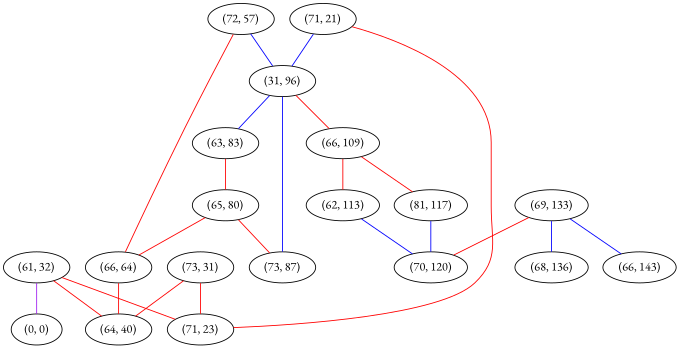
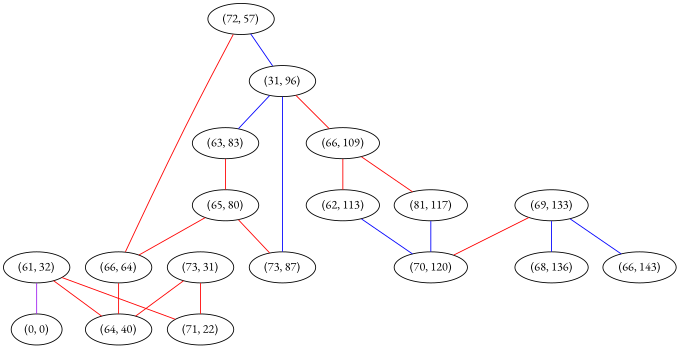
node "(71, 21)": removed
node "(71, 23)": label "(71, 23)" -> "(71, 22)"
